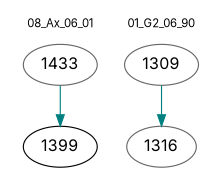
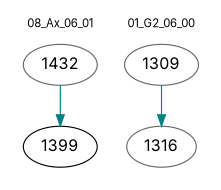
cluster "01_G2_06_90": label "01_G2_06_90" -> "01_G2_06_00"
node "1433": label "1433" -> "1432"
